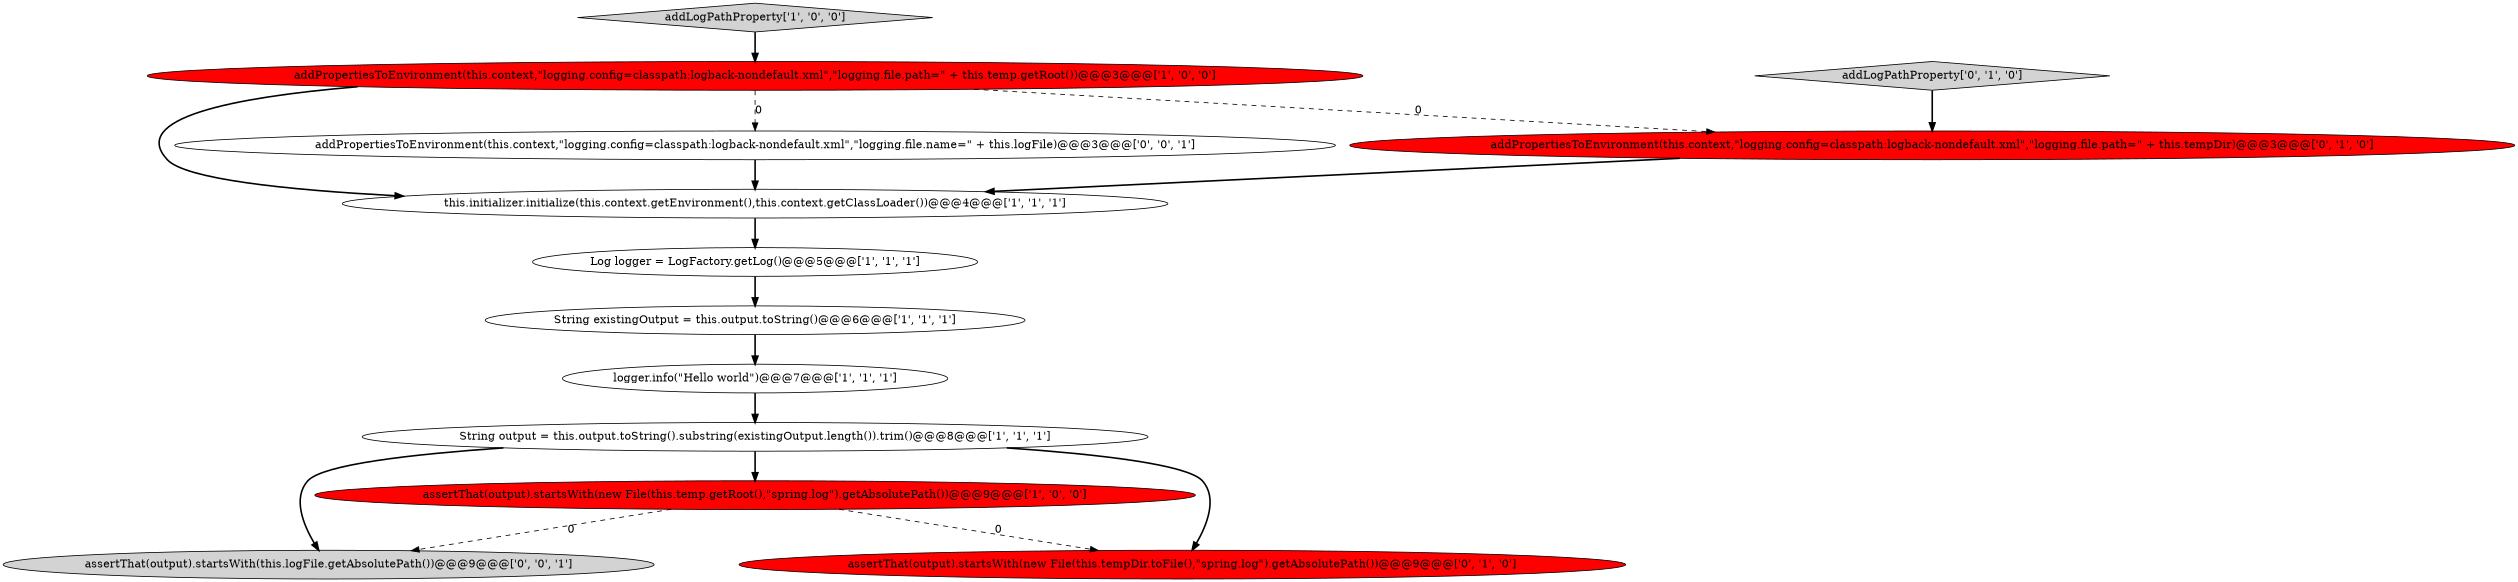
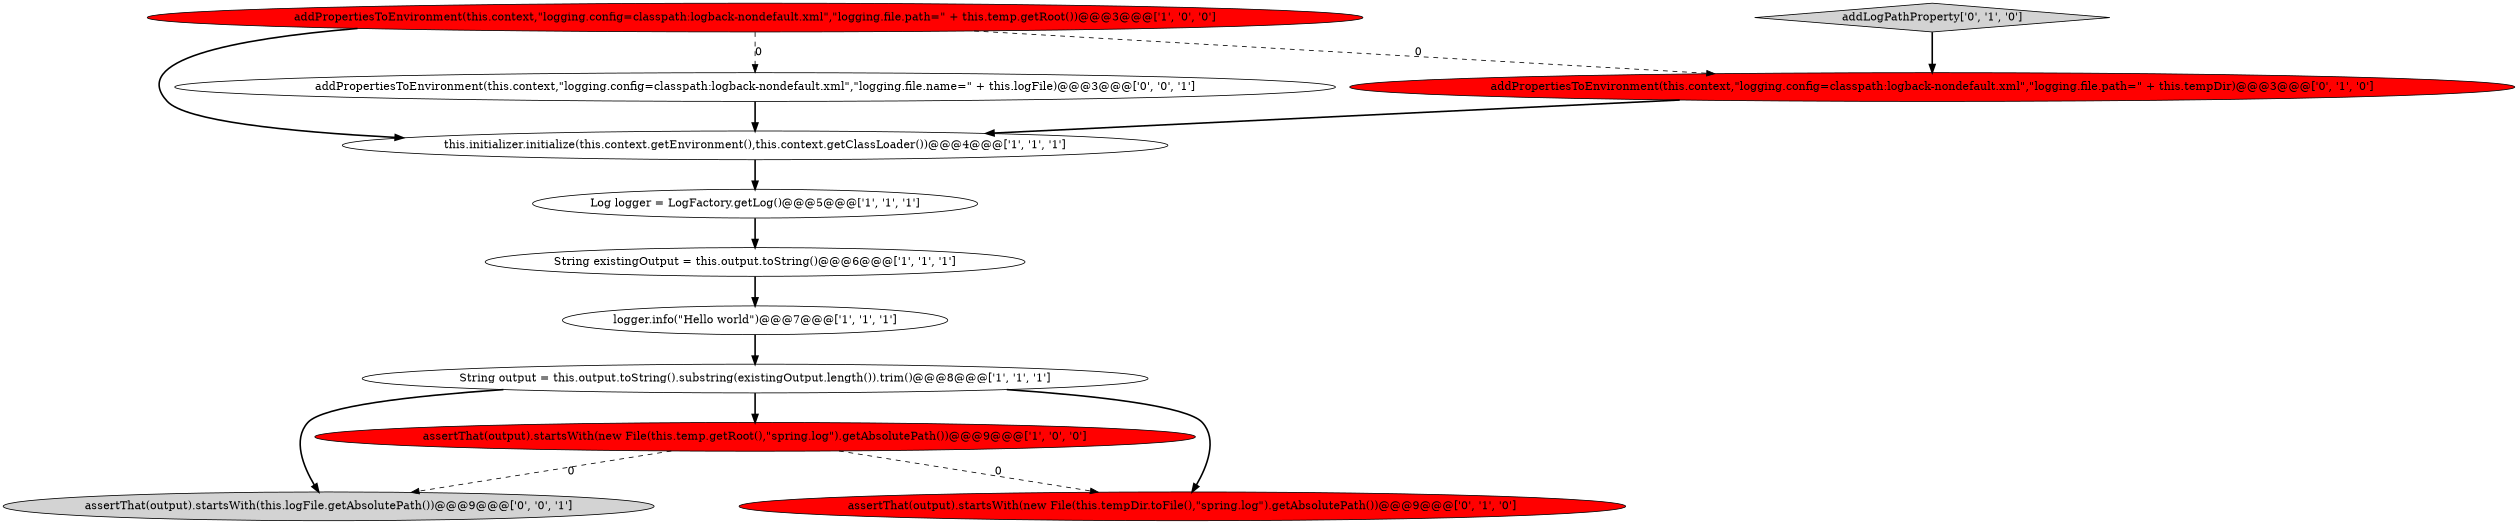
node "addLogPathProperty['1', '0', '0']": removed
